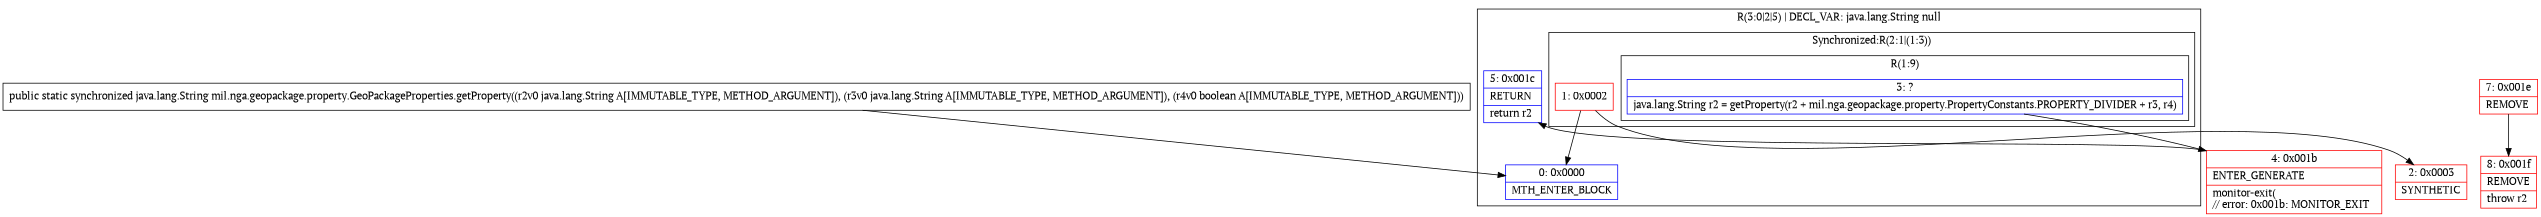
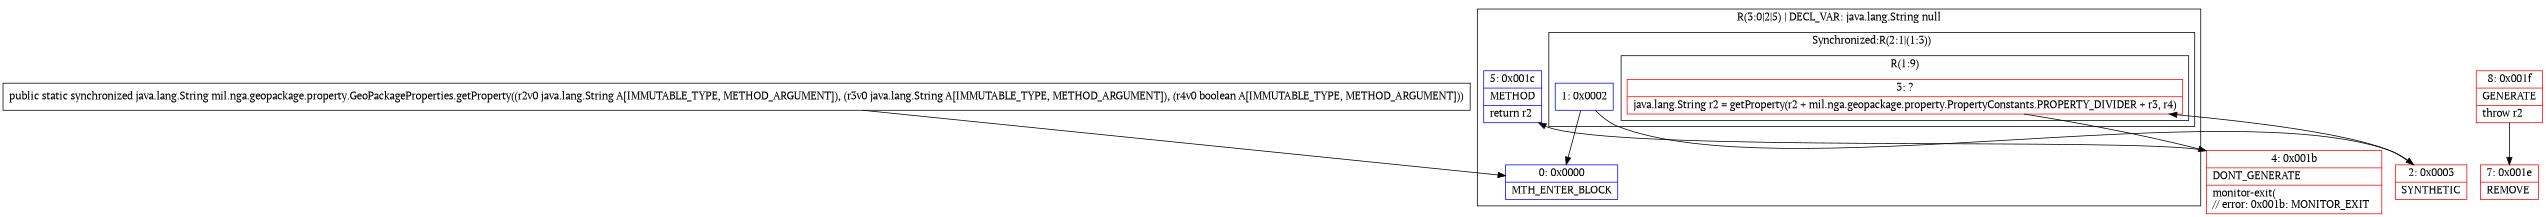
node "5: 0x001c": text "RETURN" -> "METHOD"
node "1: 0x0002": color red -> blue
node "3: ?": color blue -> red
edge "2: 0x0003" -> "3: ?": added
edge "7: 0x001e" -> "8: 0x001f": reversed
node "4: 0x001b": text "ENTER_GENERATE" -> "DONT_GENERATE"
node "8: 0x001f": text "REMOVE" -> "GENERATE"
